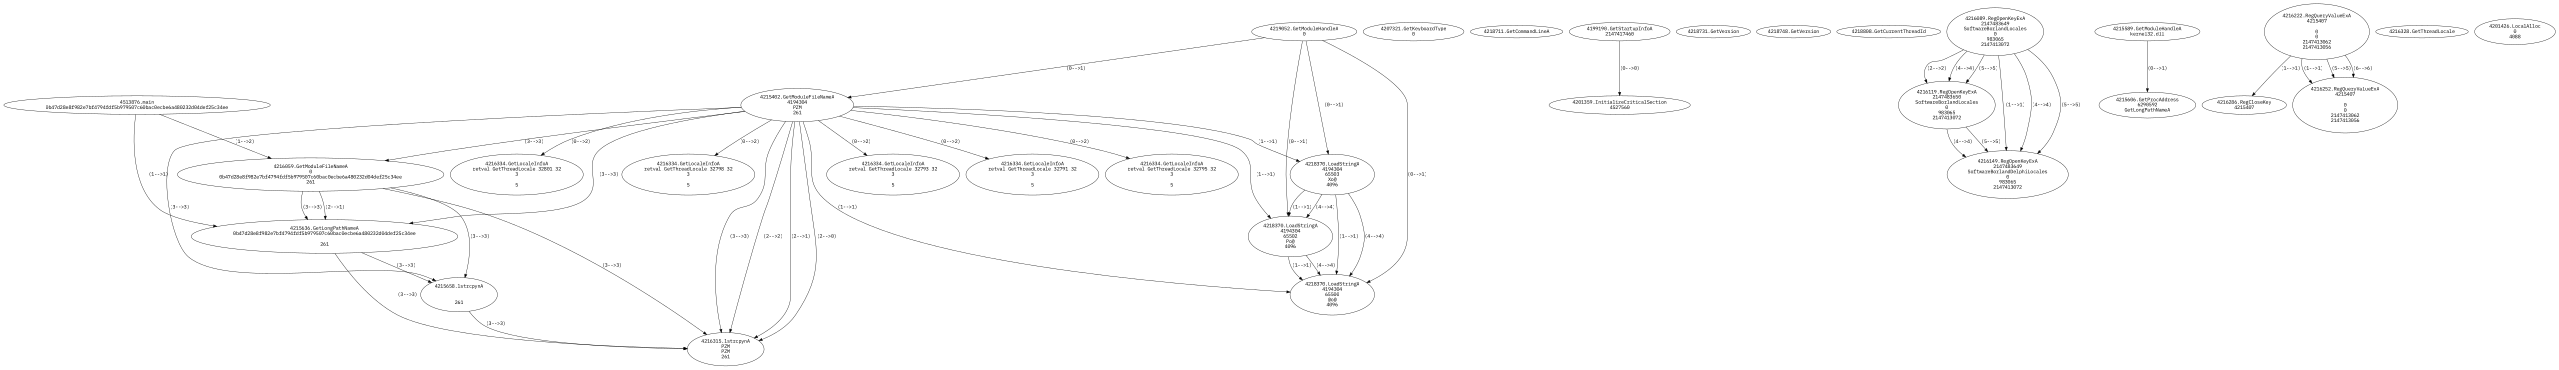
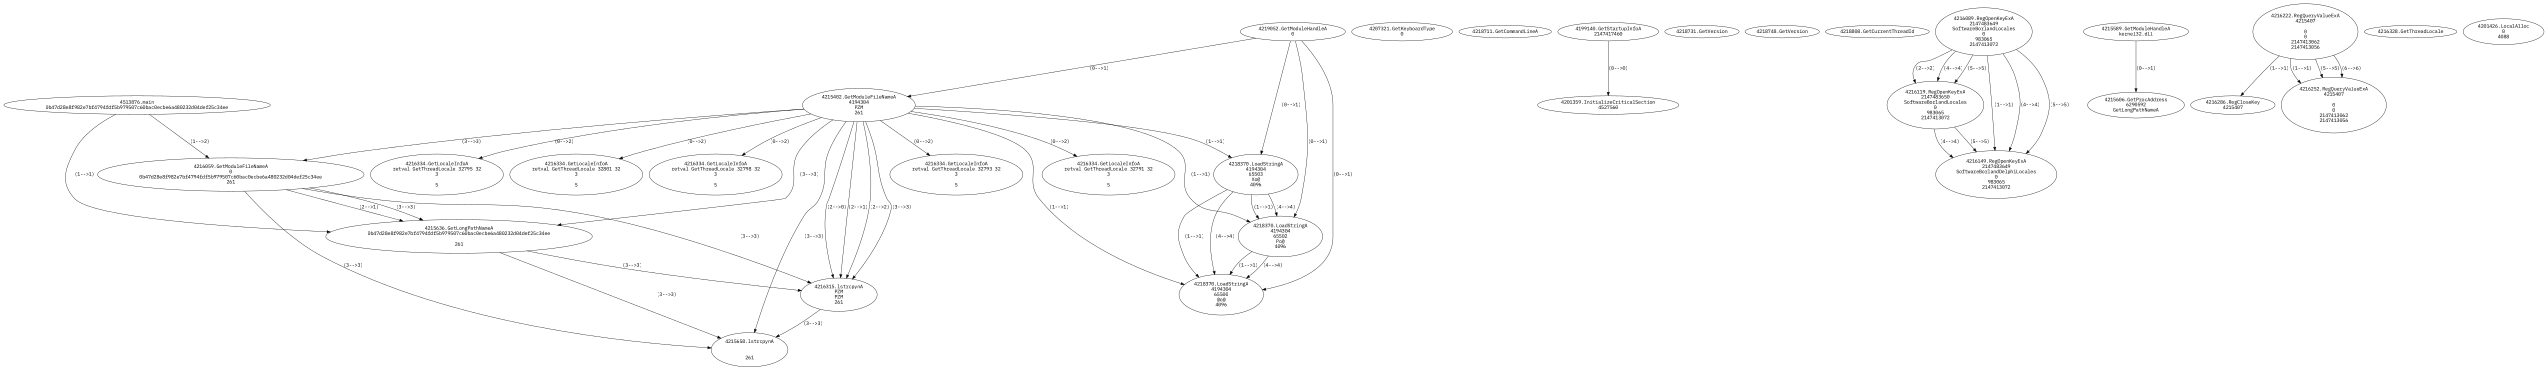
node "4199190.GetStartupInfoA 2147417460": label "4199190.GetStartupInfoA 2147417460" -> "4199140.GetStartupInfoA 2147417460"
edge "4215658.lstrcpynA 261" -> "4216315.lstrcpynA PZM PZM 261": reversed
